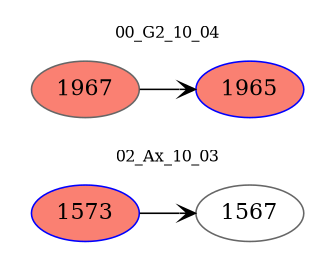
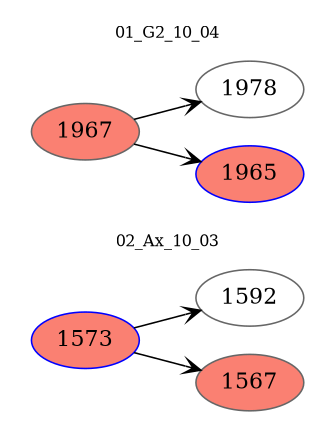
cluster "00_G2_10_04": label "00_G2_10_04" -> "01_G2_10_04"
node "1978": added
node "1567": fillcolor white -> salmon
node "1592": added
